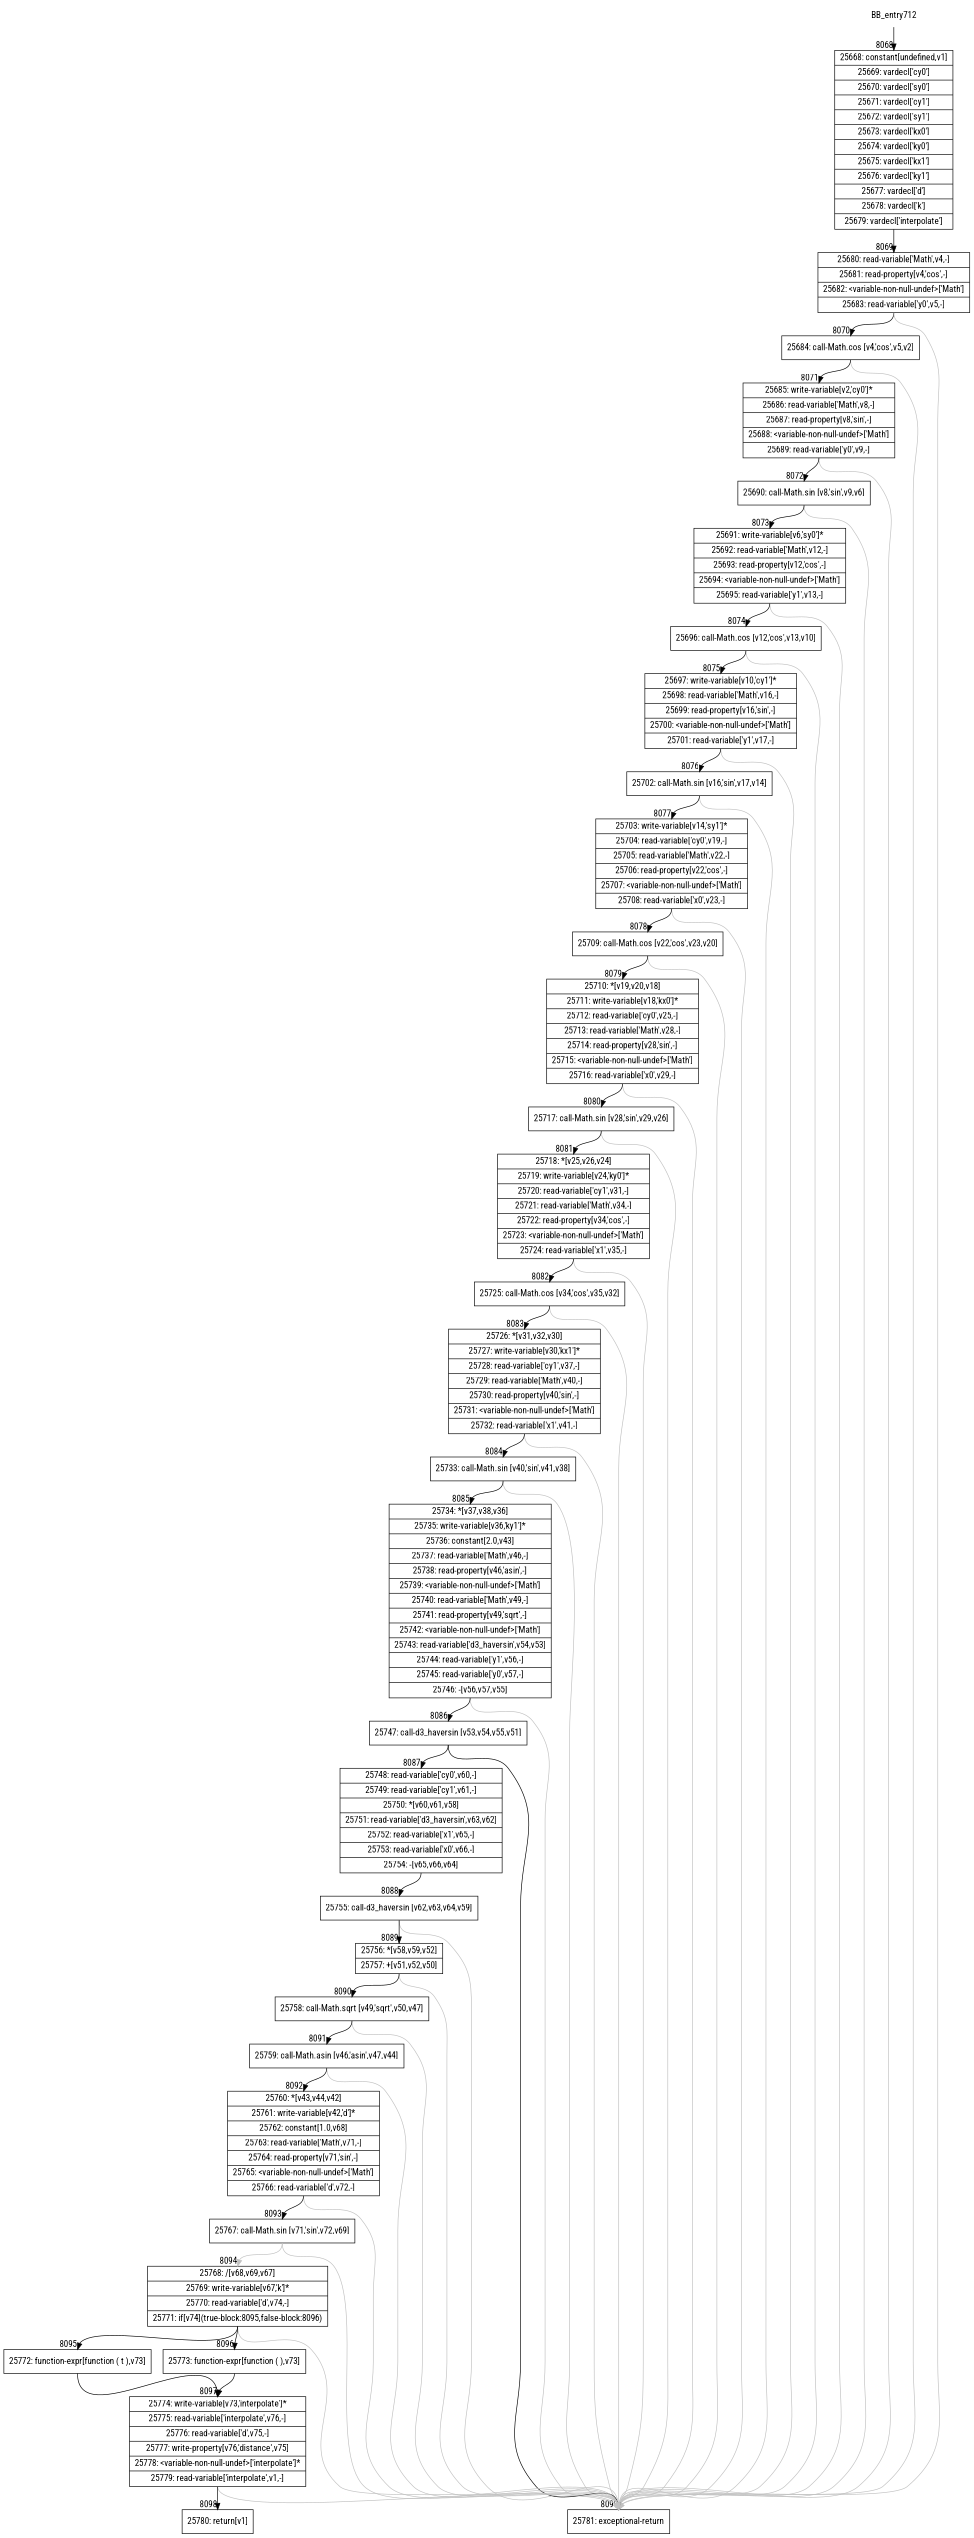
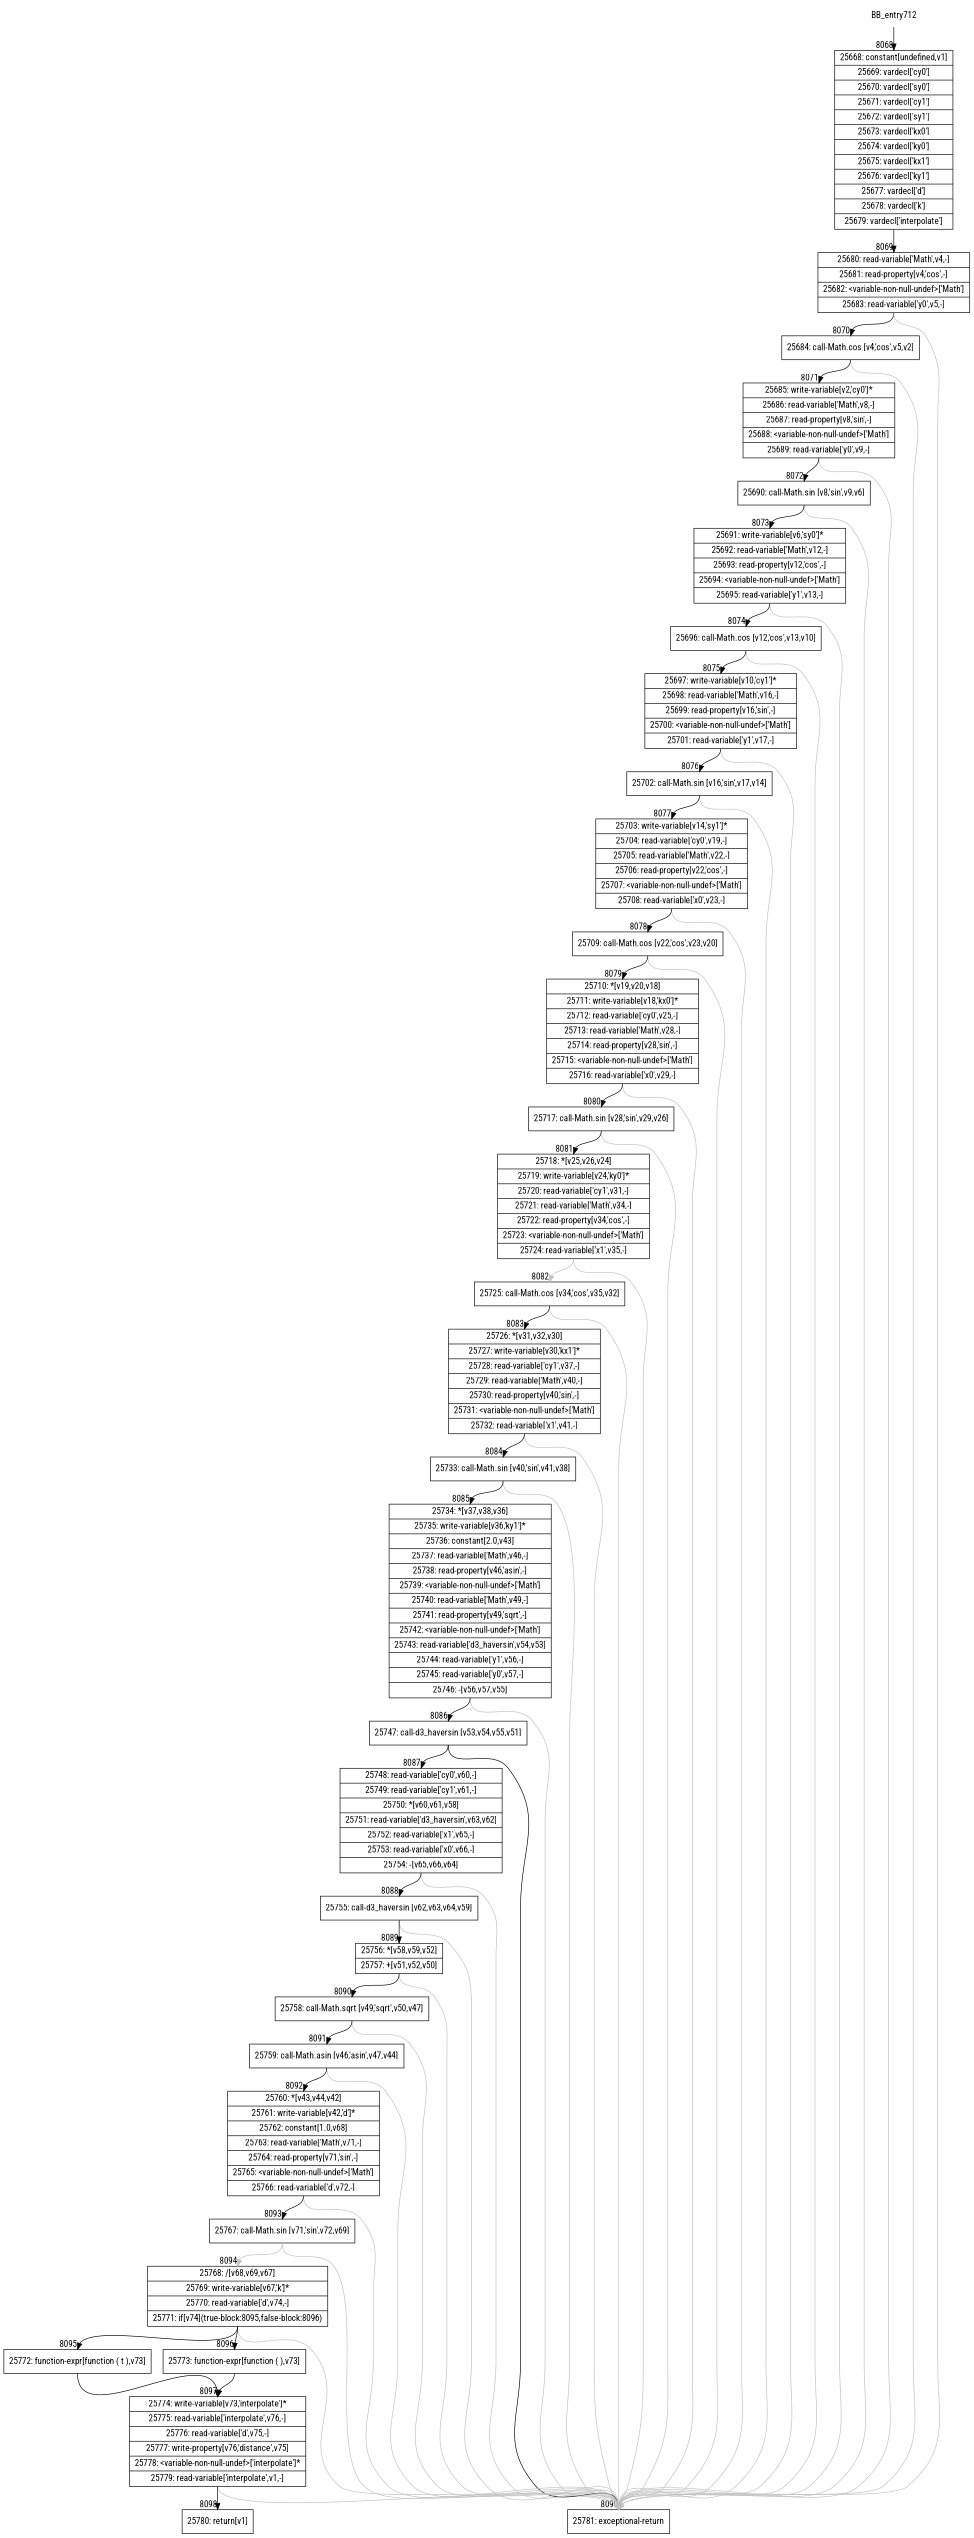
edge "25718: *[v25,v26,v24]" -> "25725: call-Math.cos [v34,'cos',v35,v32]": color black -> gray
edge "25748: read-variable['cy0',v60,-]" -> "25781: exceptional-return": added
